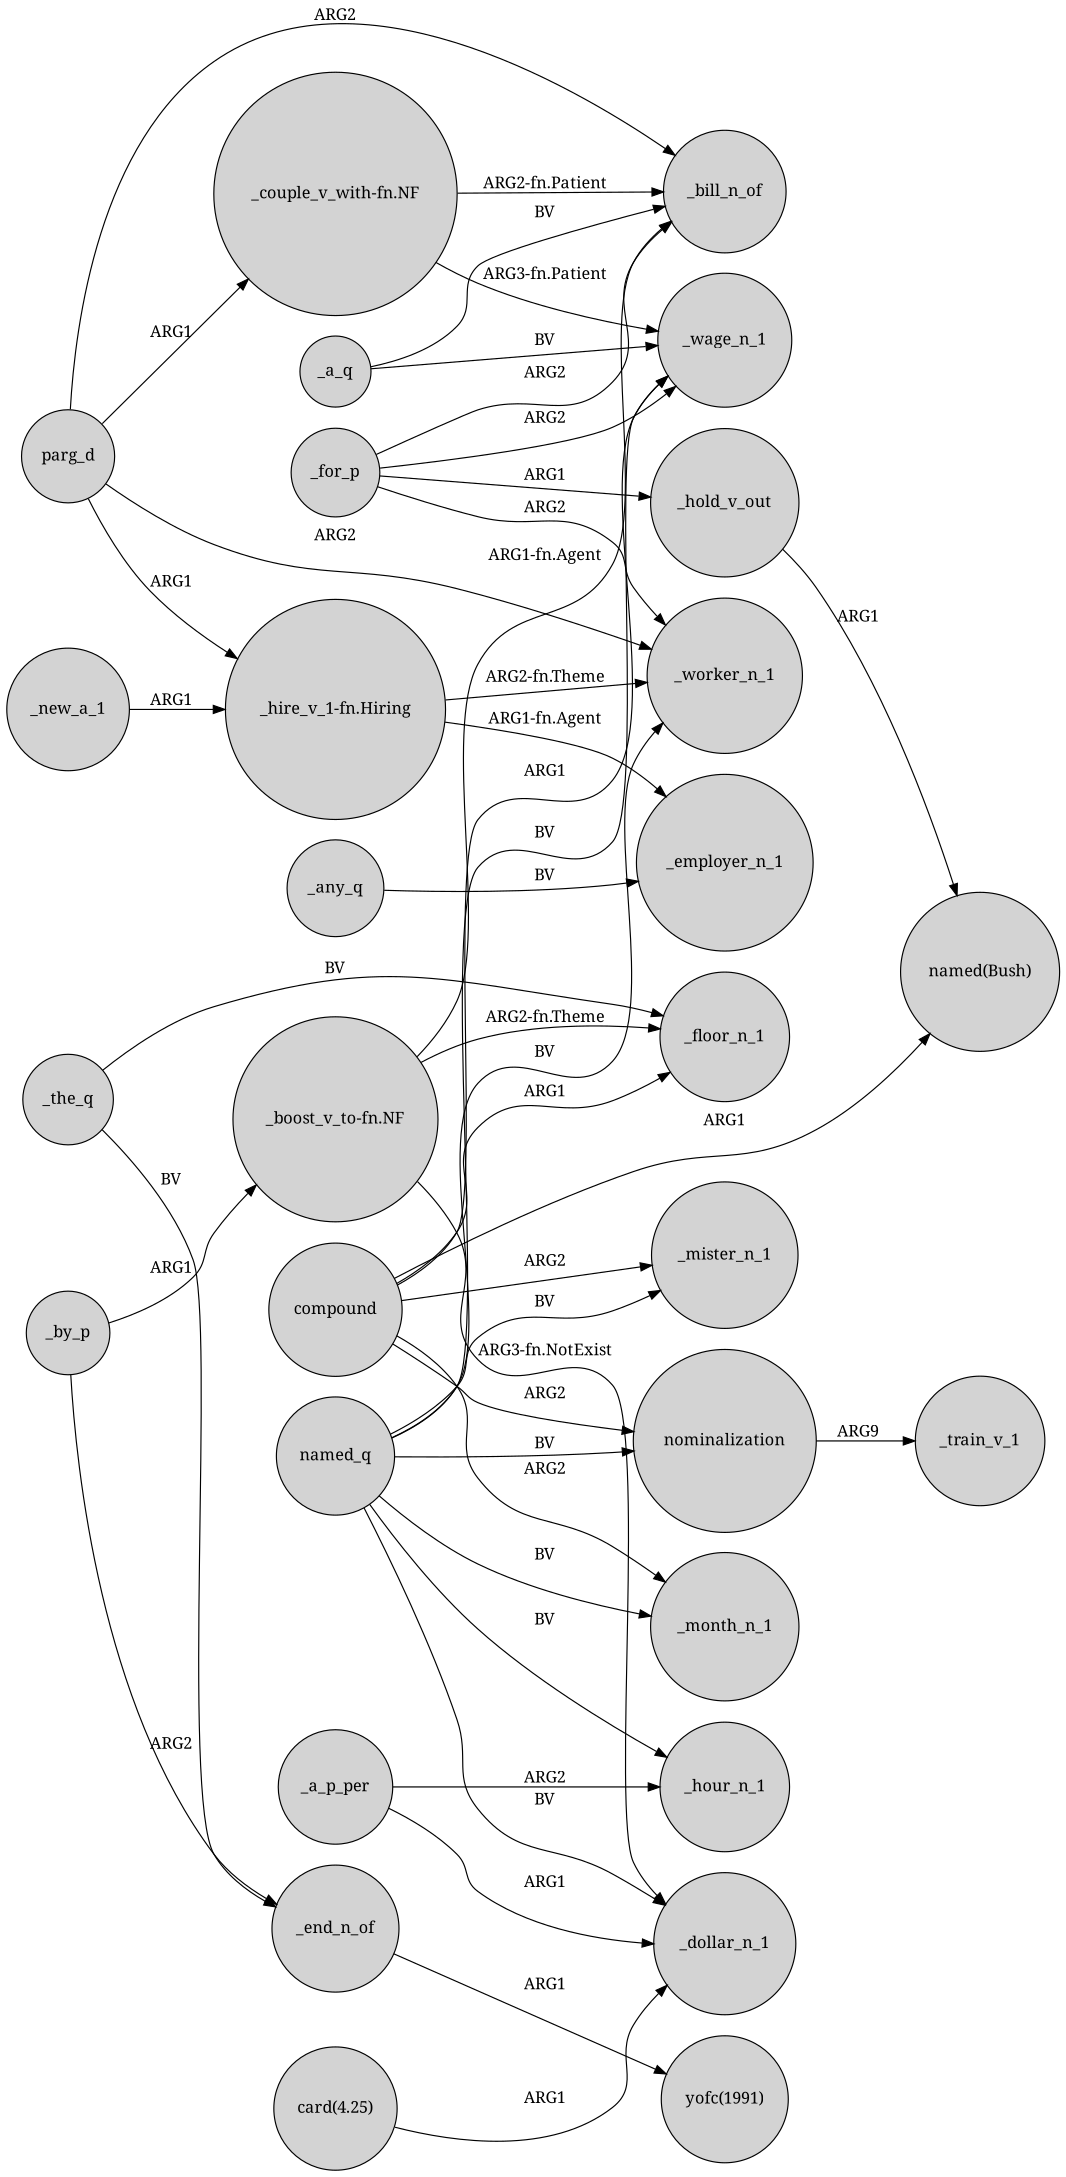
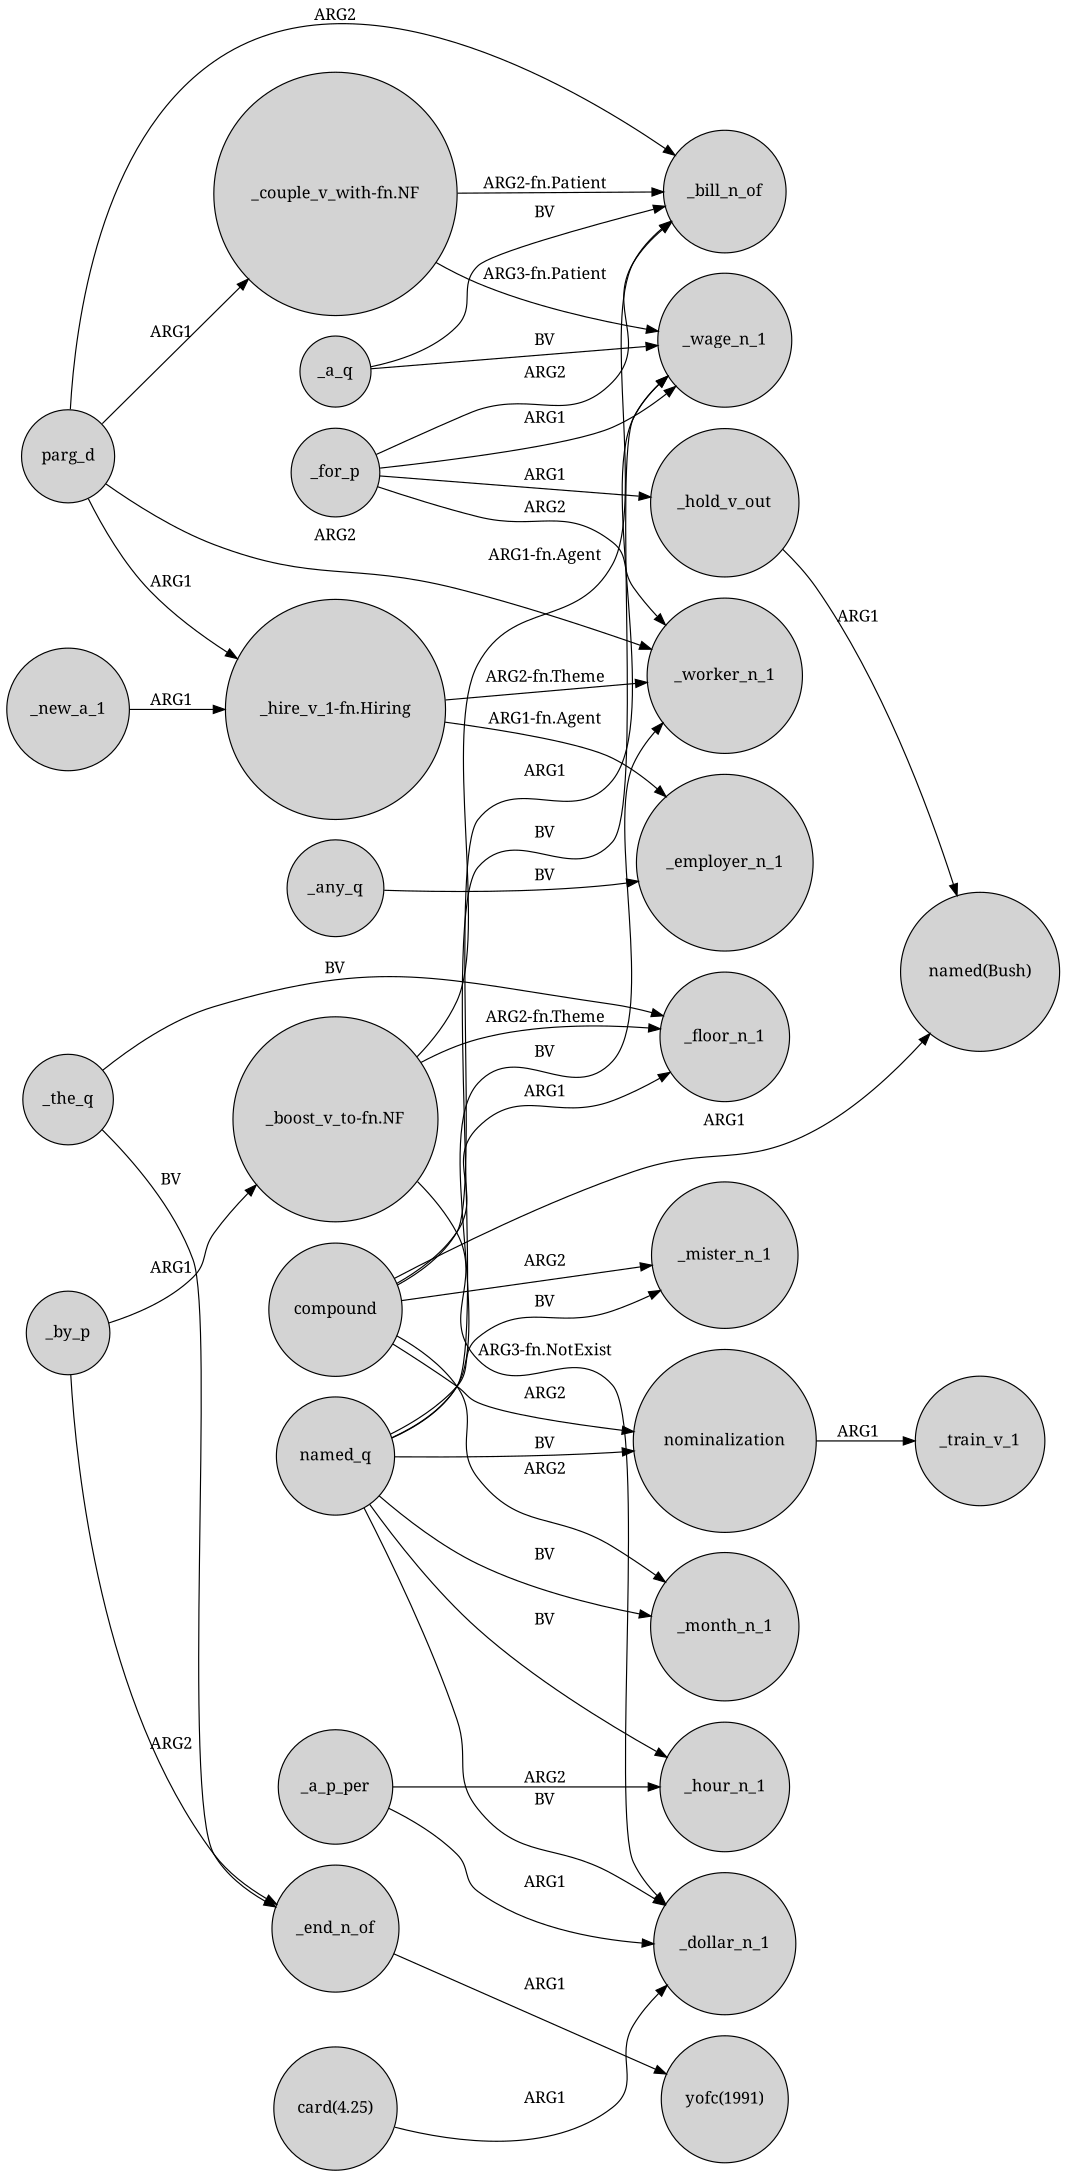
edge "_for_p" -> "_wage_n_1": label "ARG2" -> "ARG1"
edge "nominalization" -> "_train_v_1": label "ARG9" -> "ARG1"
